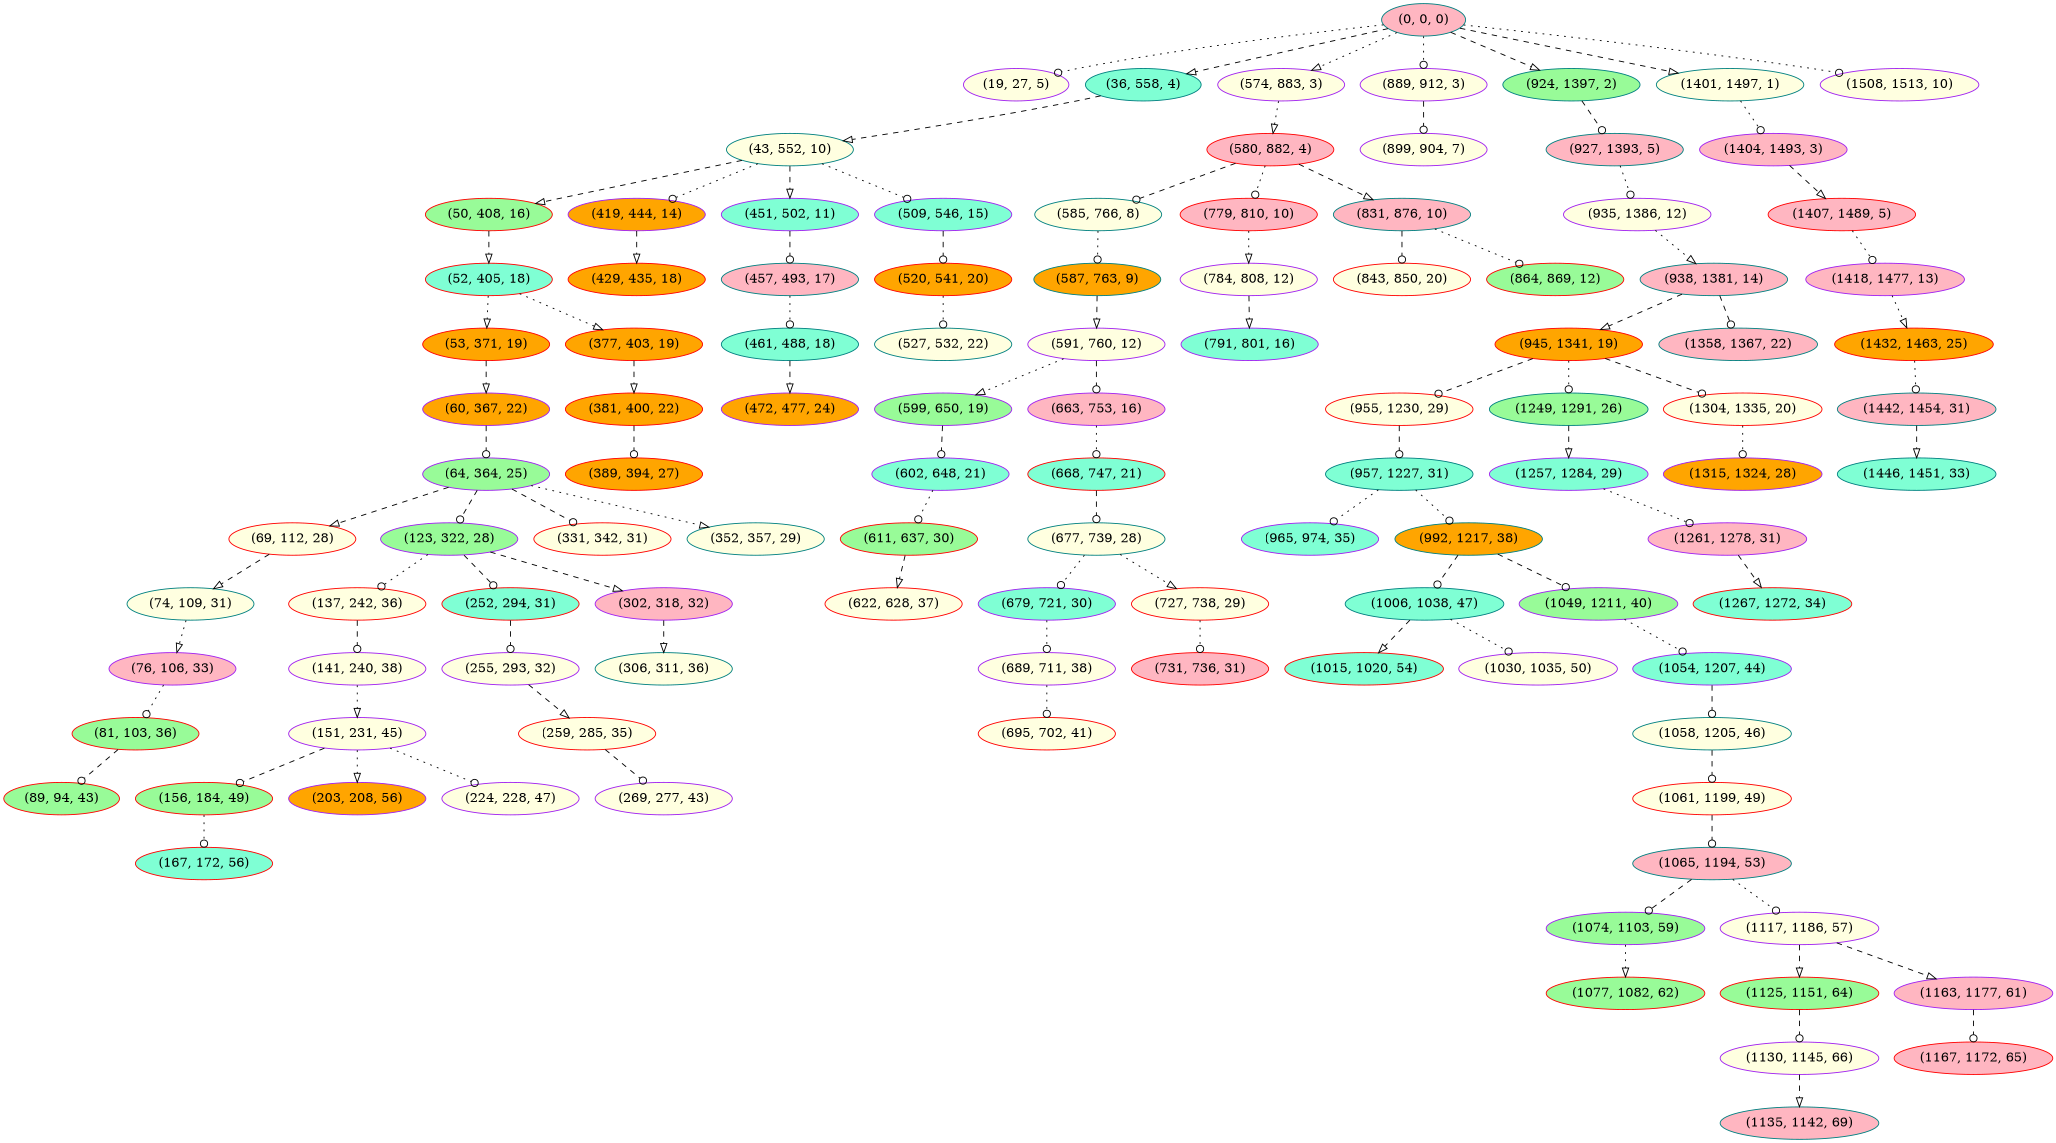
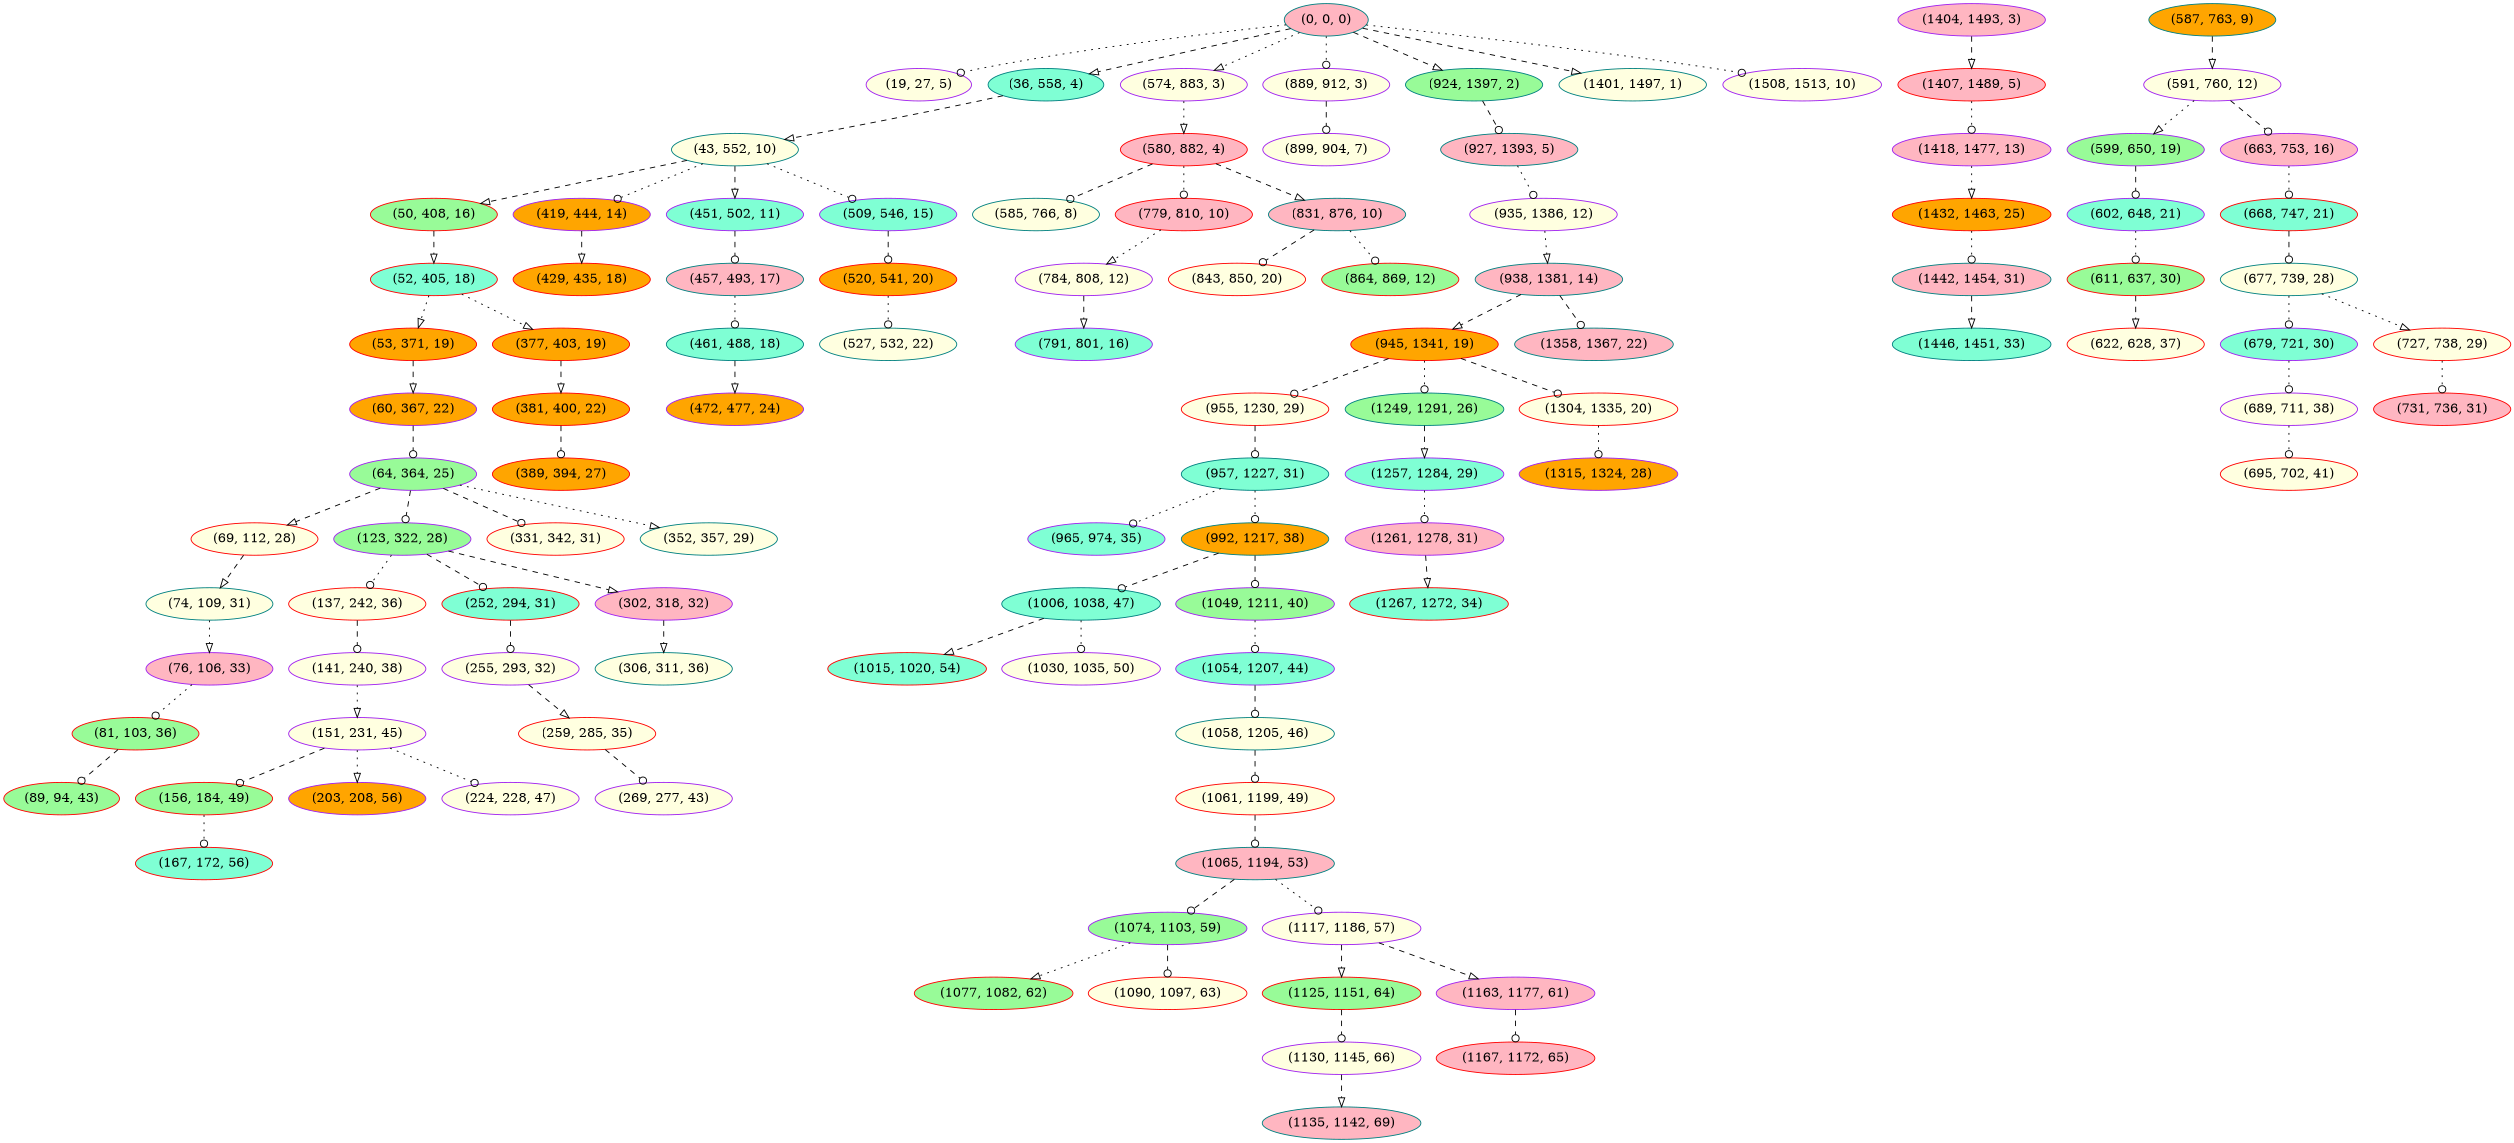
edge "(1401, 1497, 1)" -> "(1404, 1493, 3)": removed
edge "(585, 766, 8)" -> "(587, 763, 9)": removed
node "(1090, 1097, 63)": added
